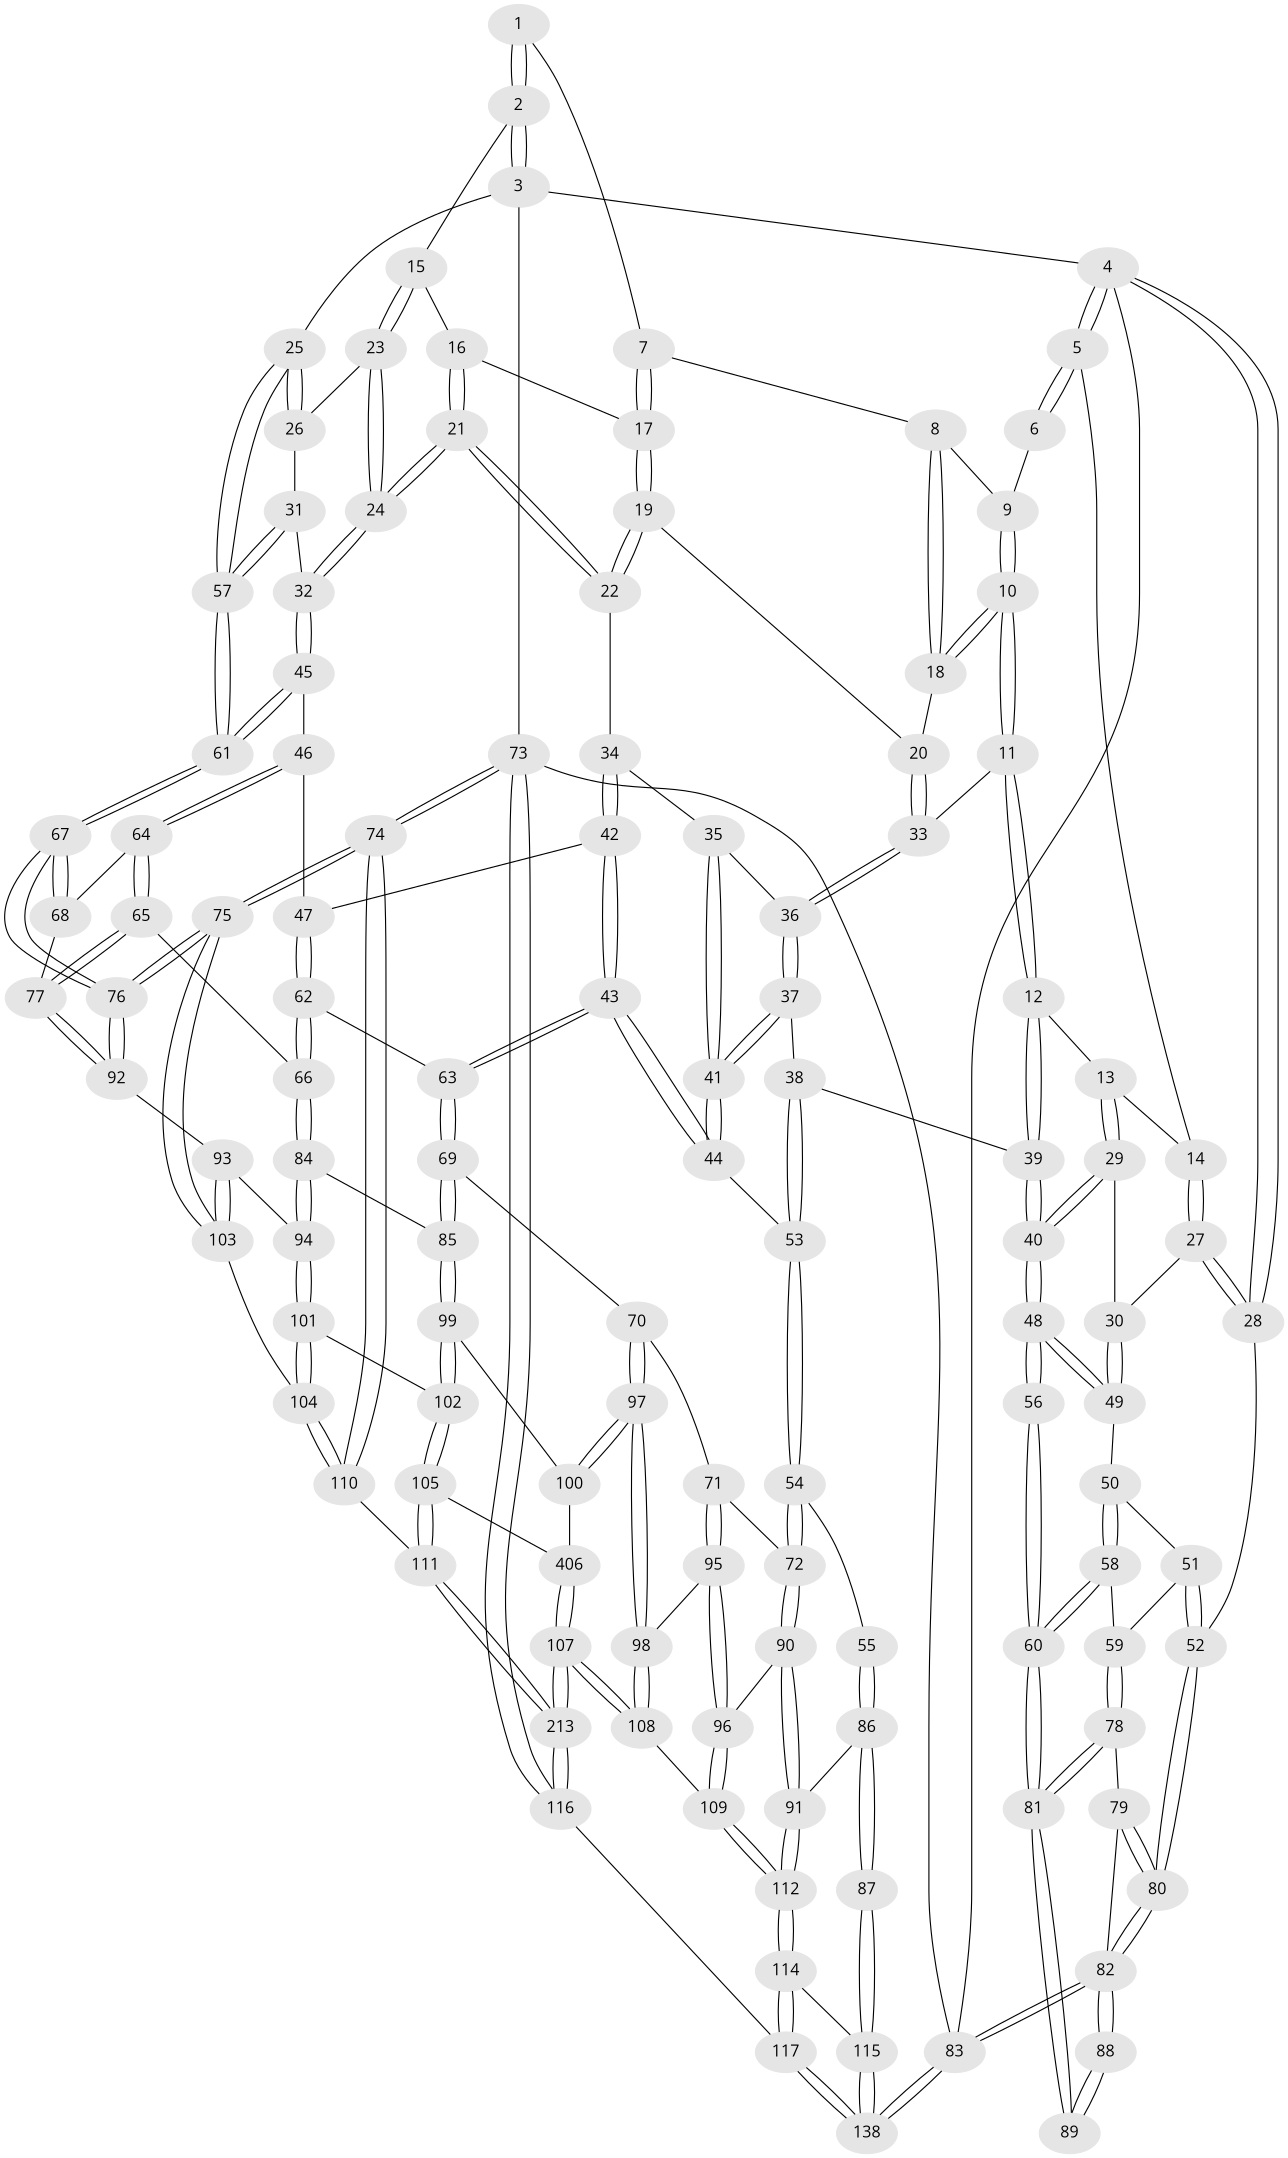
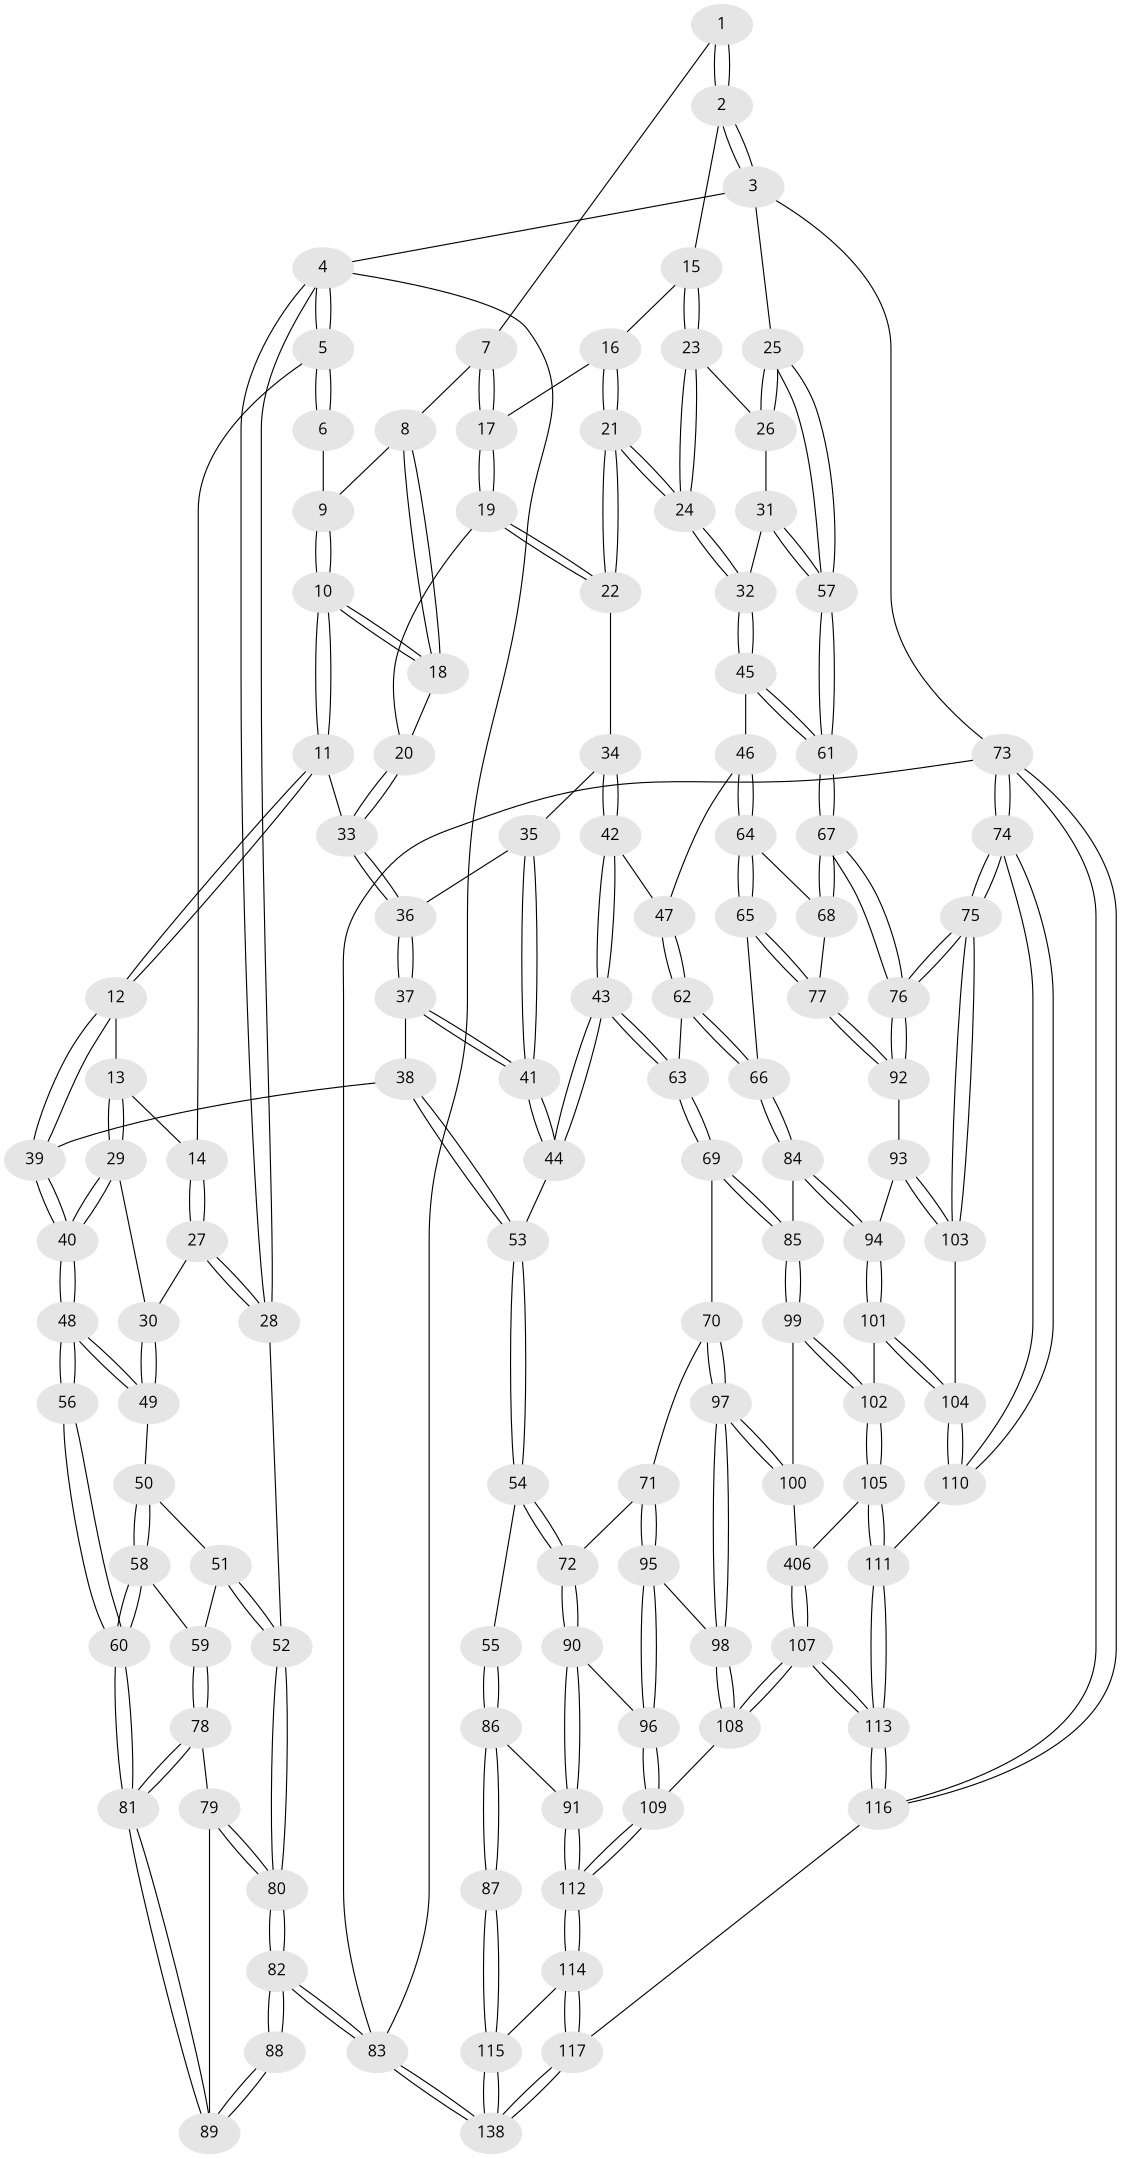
node "213": label "213" -> "113"
edge "79" -- "82": now "79" -- "89"
